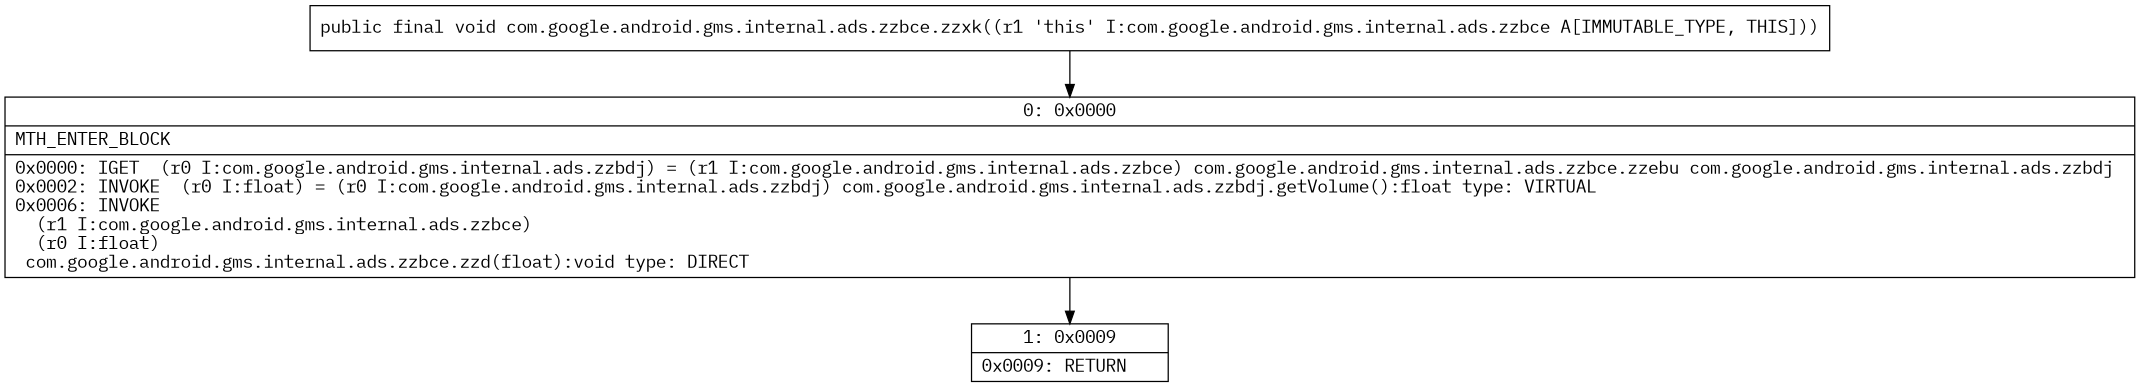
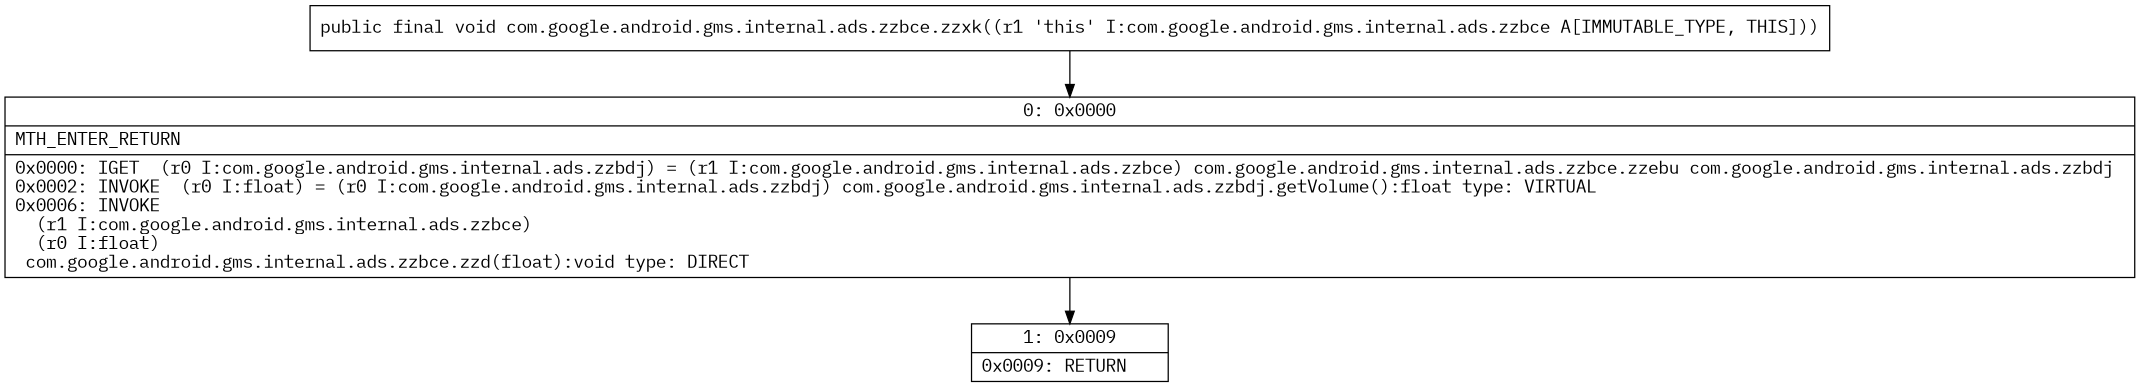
node "0: 0x0000": text "MTH_ENTER_BLOCK" -> "MTH_ENTER_RETURN"
